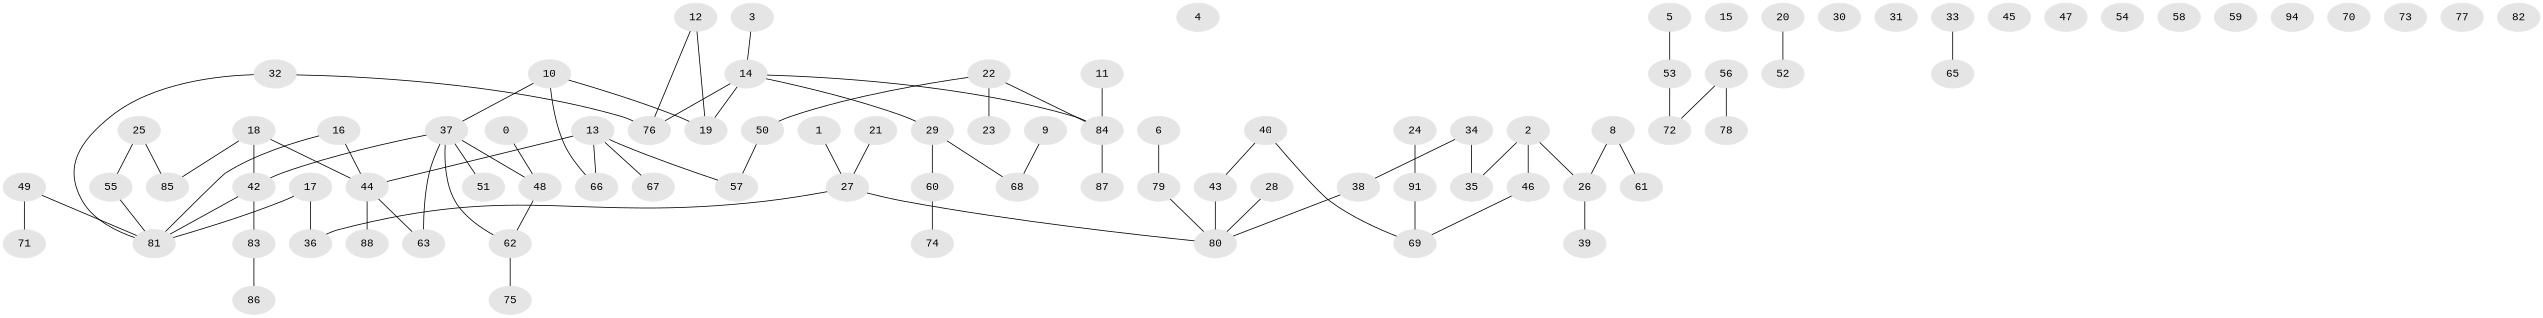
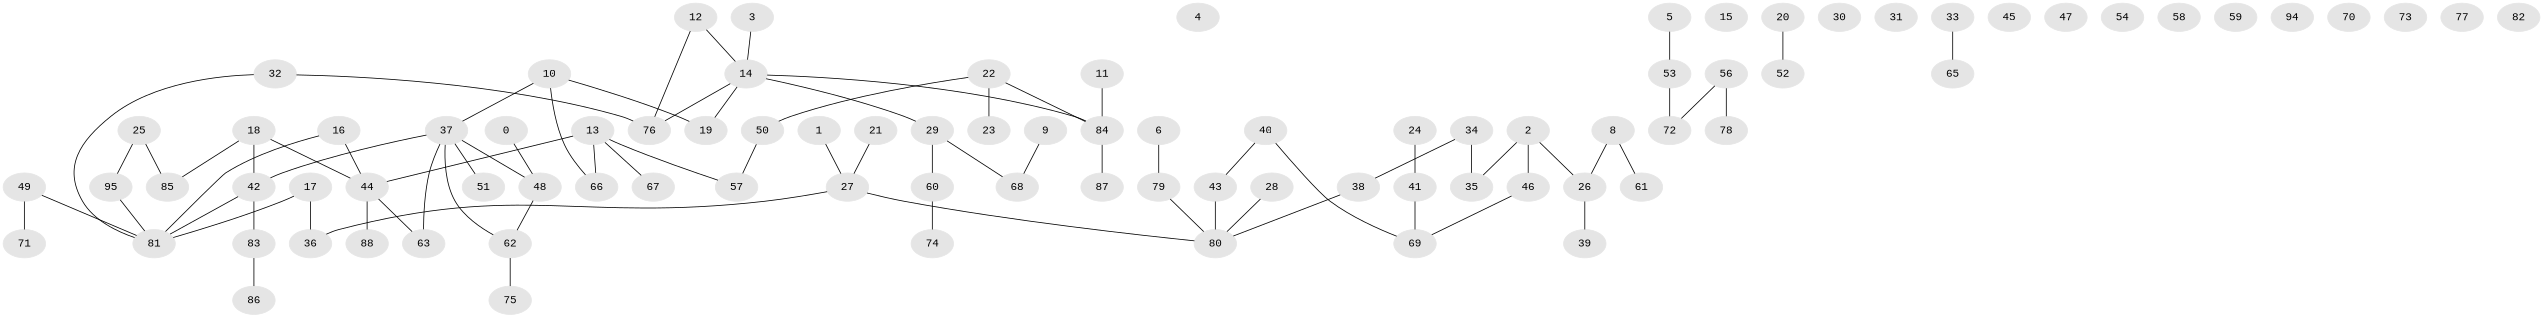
edge "12" -- "19": now "12" -- "14"
node "55": label "55" -> "95"
node "91": label "91" -> "41"
